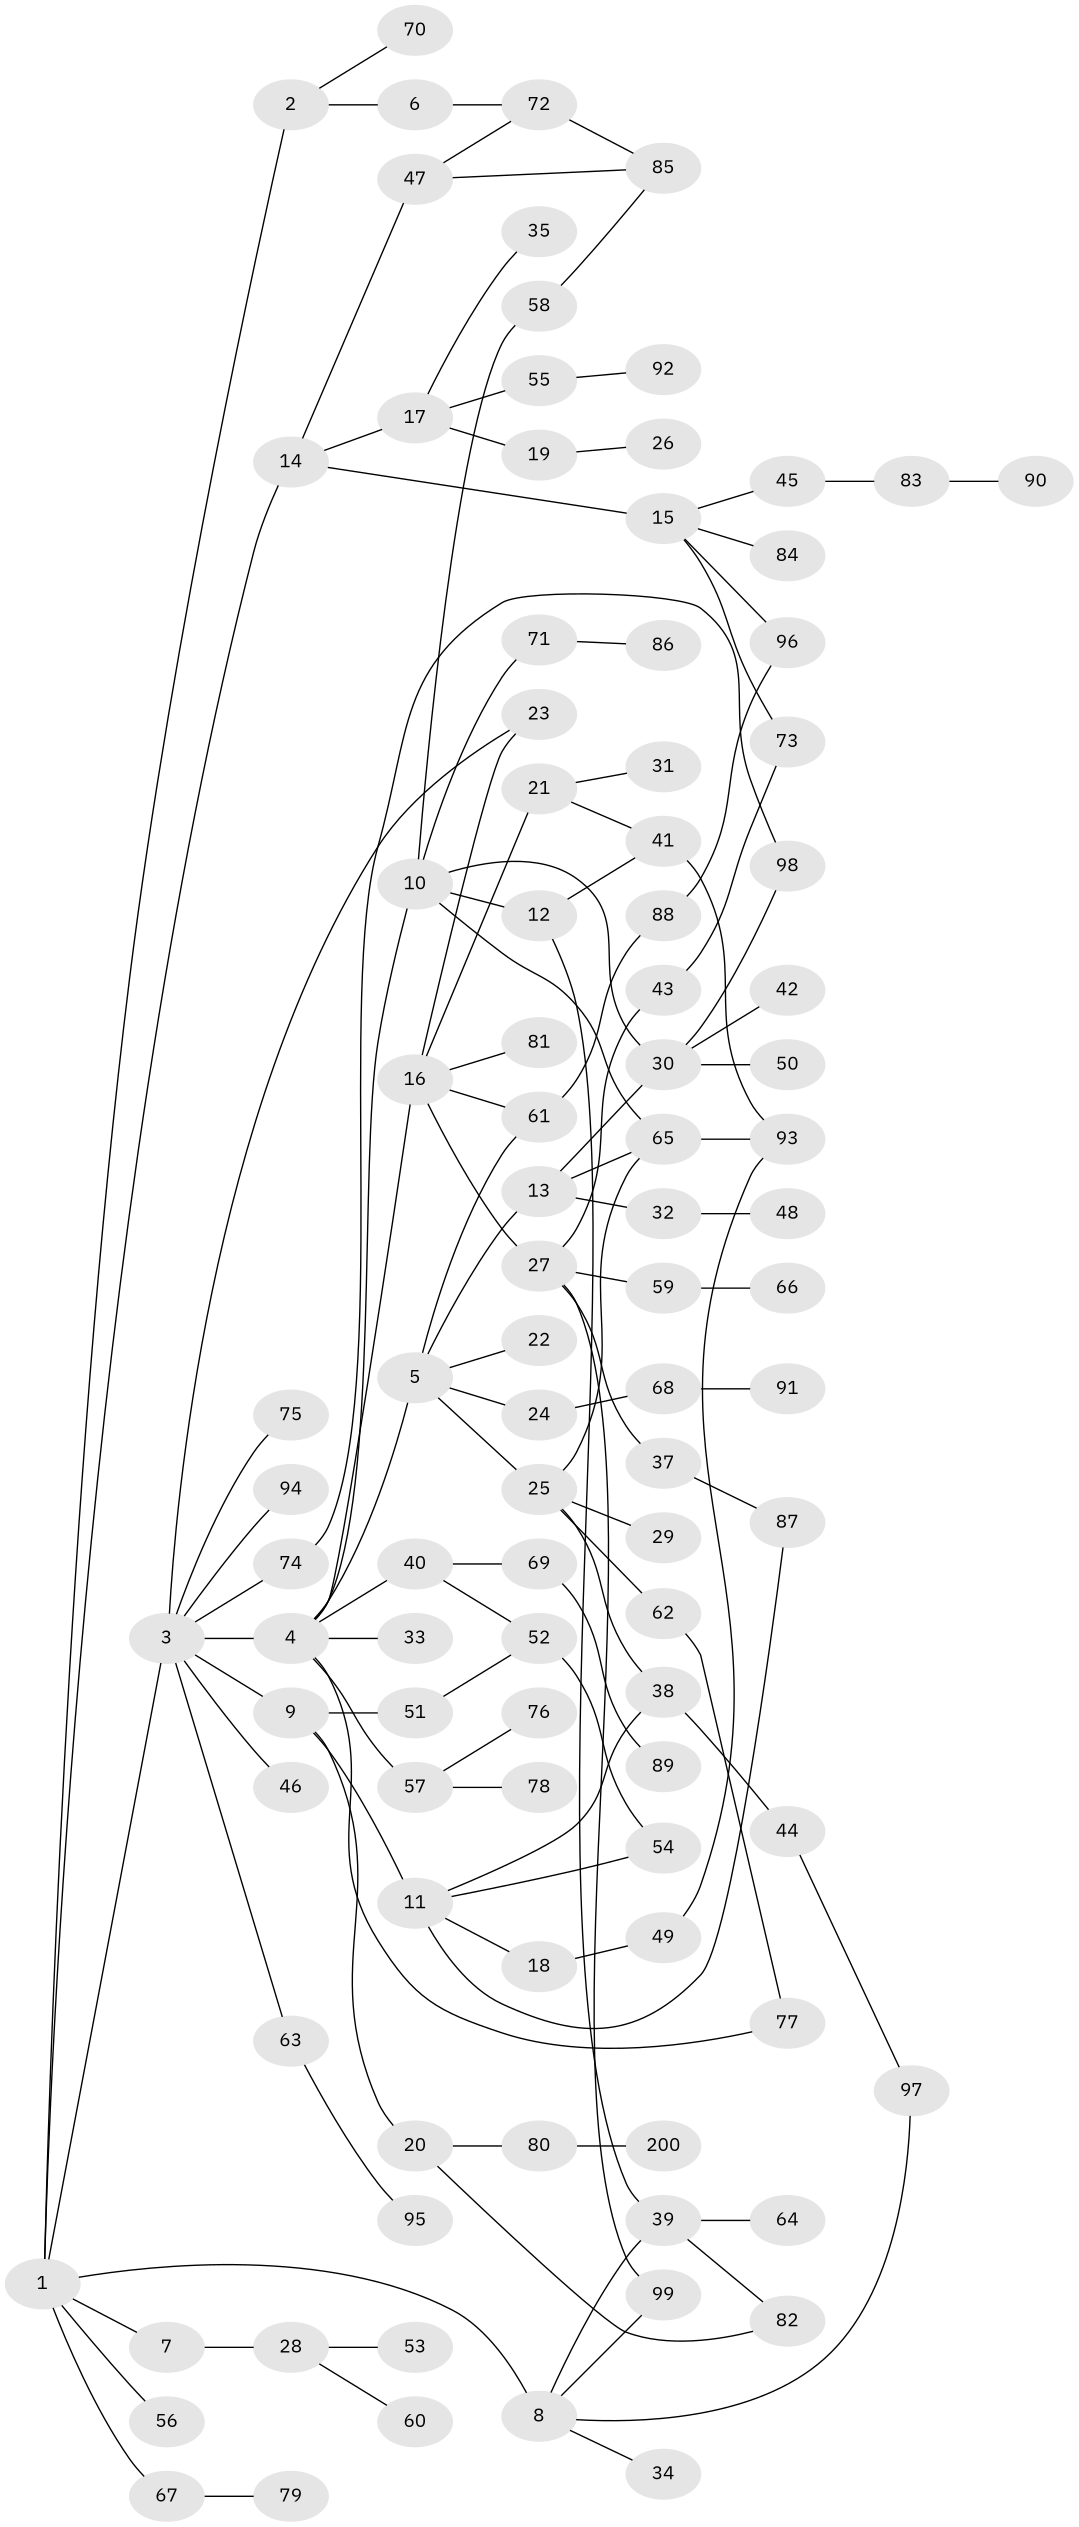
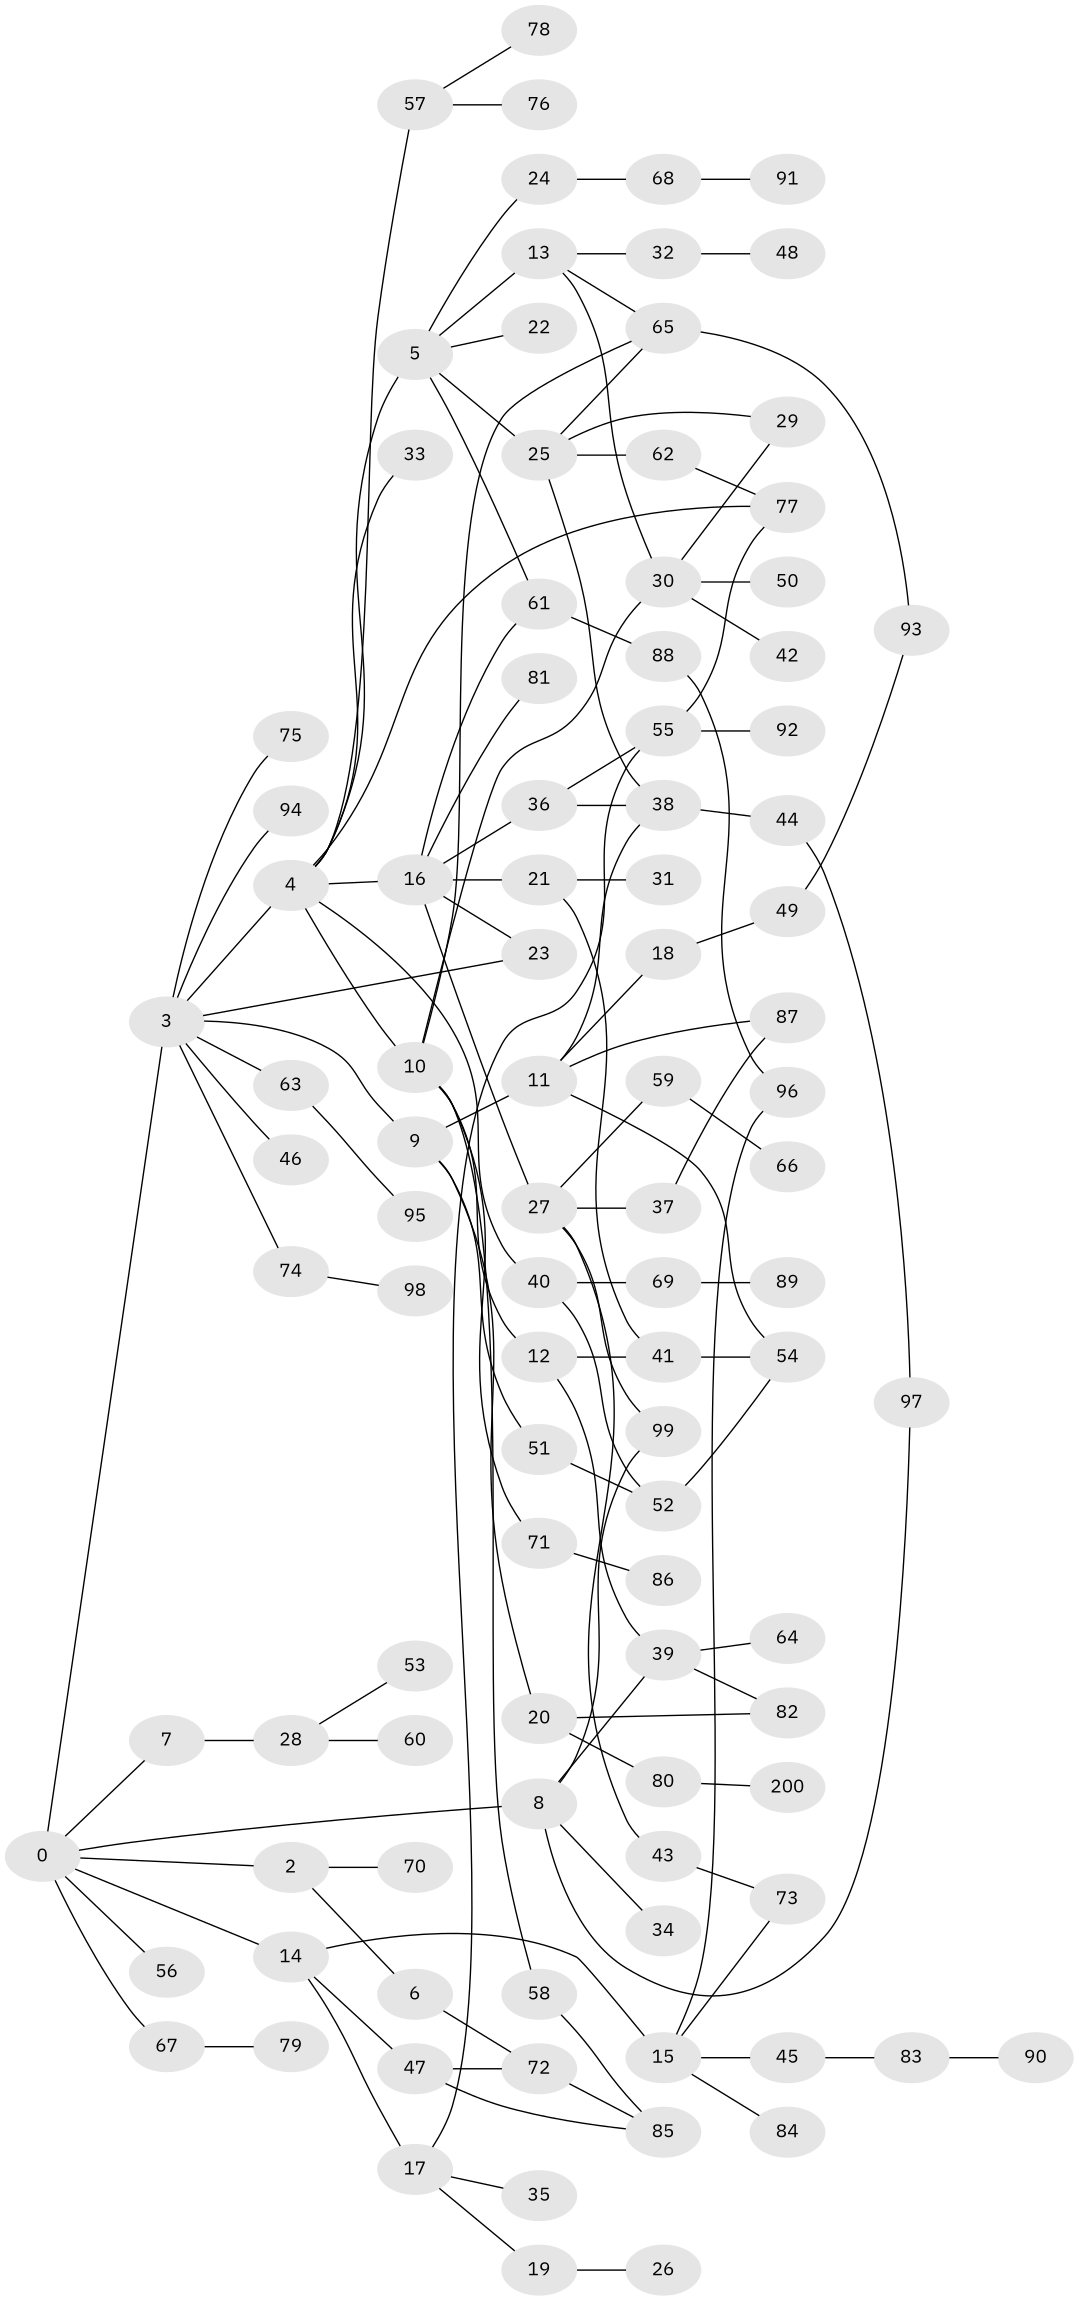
edge "77" -- "55": added
node "36": added
edge "41" -- "93": now "41" -- "54"
edge "98" -- "30": now "29" -- "30"
node "1": label "1" -> "0"
